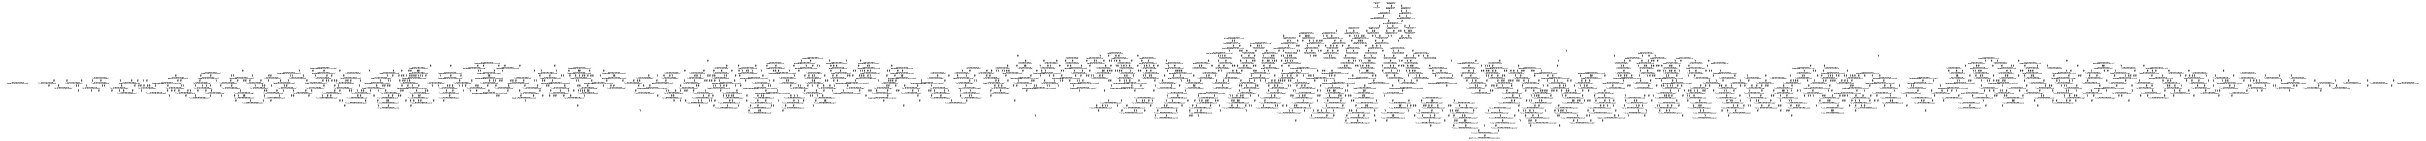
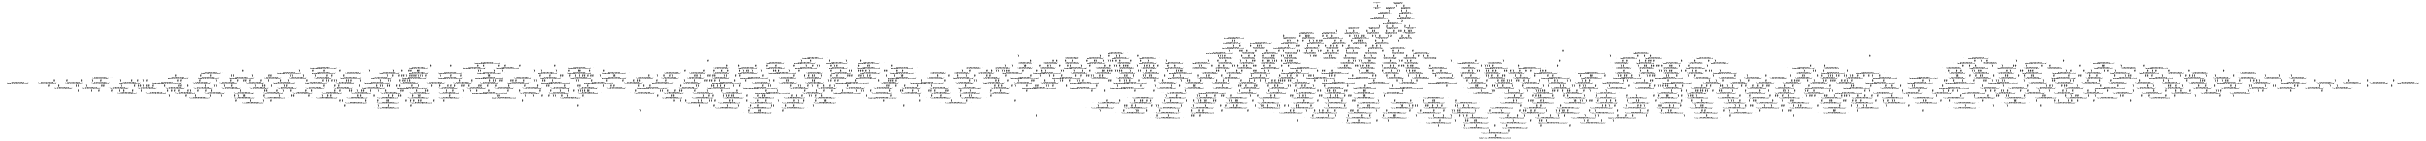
edge "S1: [0, 0] [0, 0] [0, 0] [21, 27] {T0J0:21-27}{1}" -> "S0: [0, 0] [0, 0] [0, 0] [0, 0] {}{}": reversed
